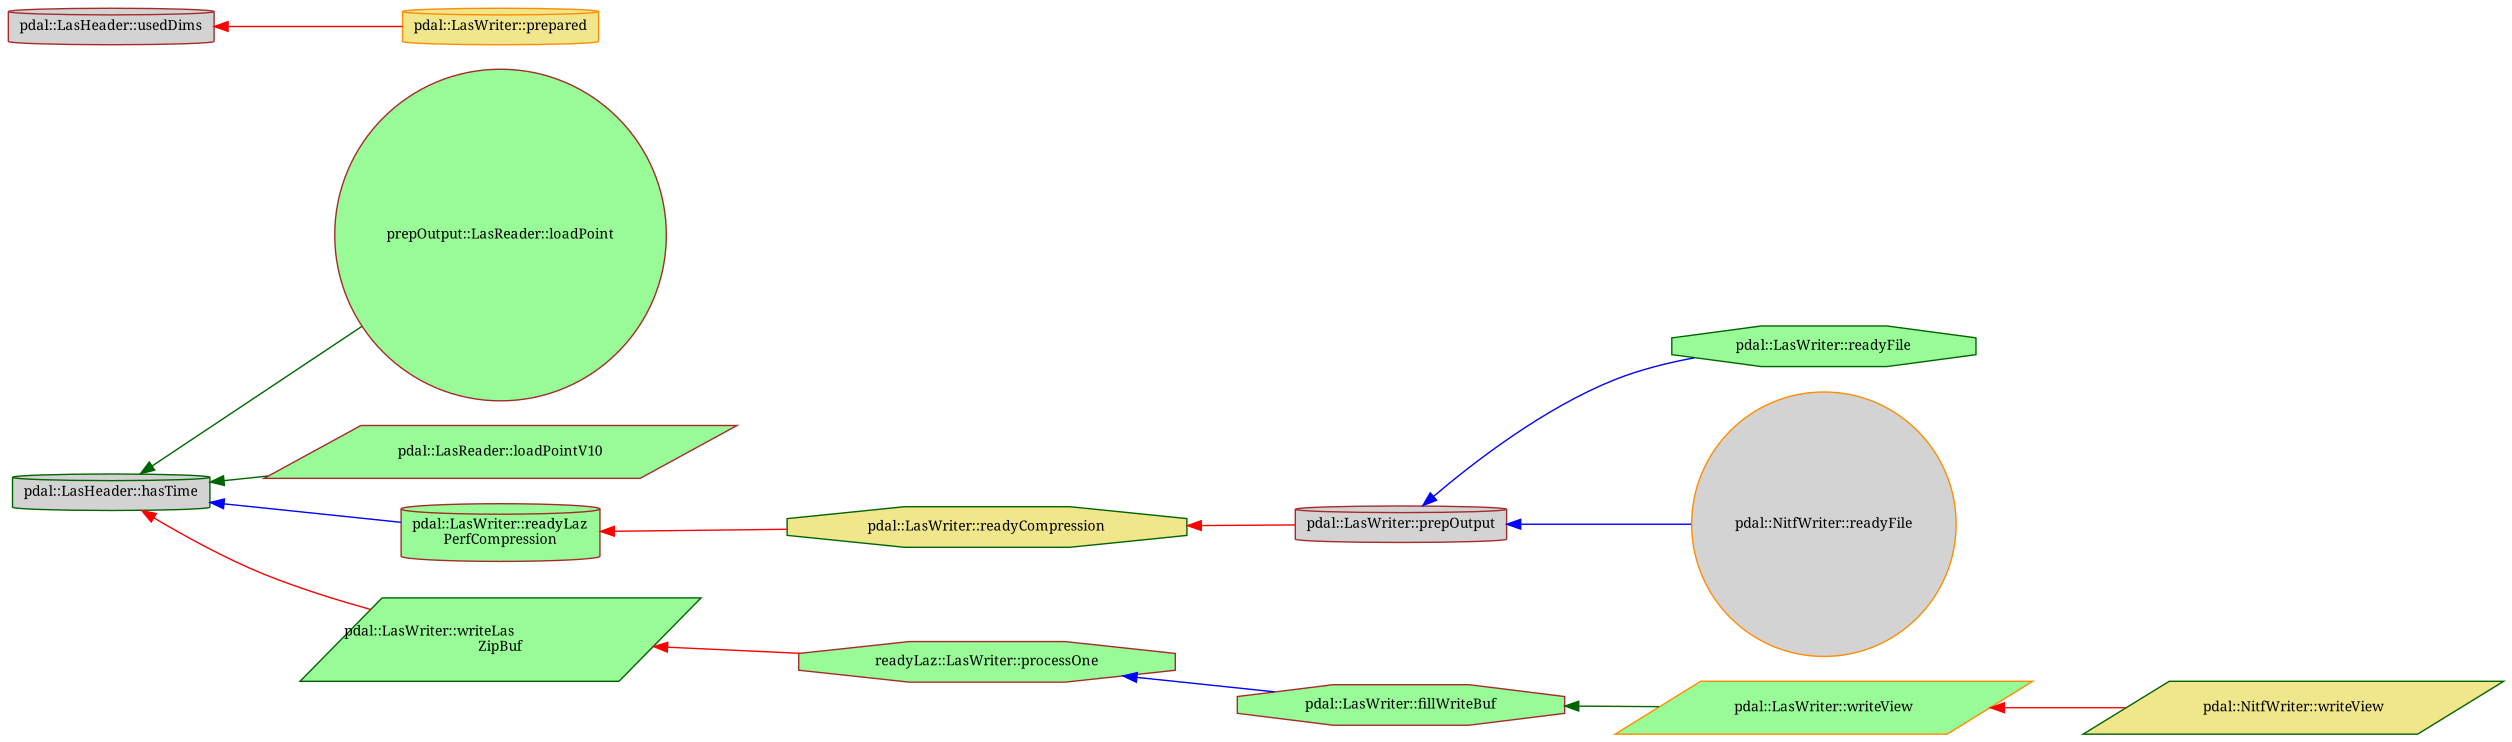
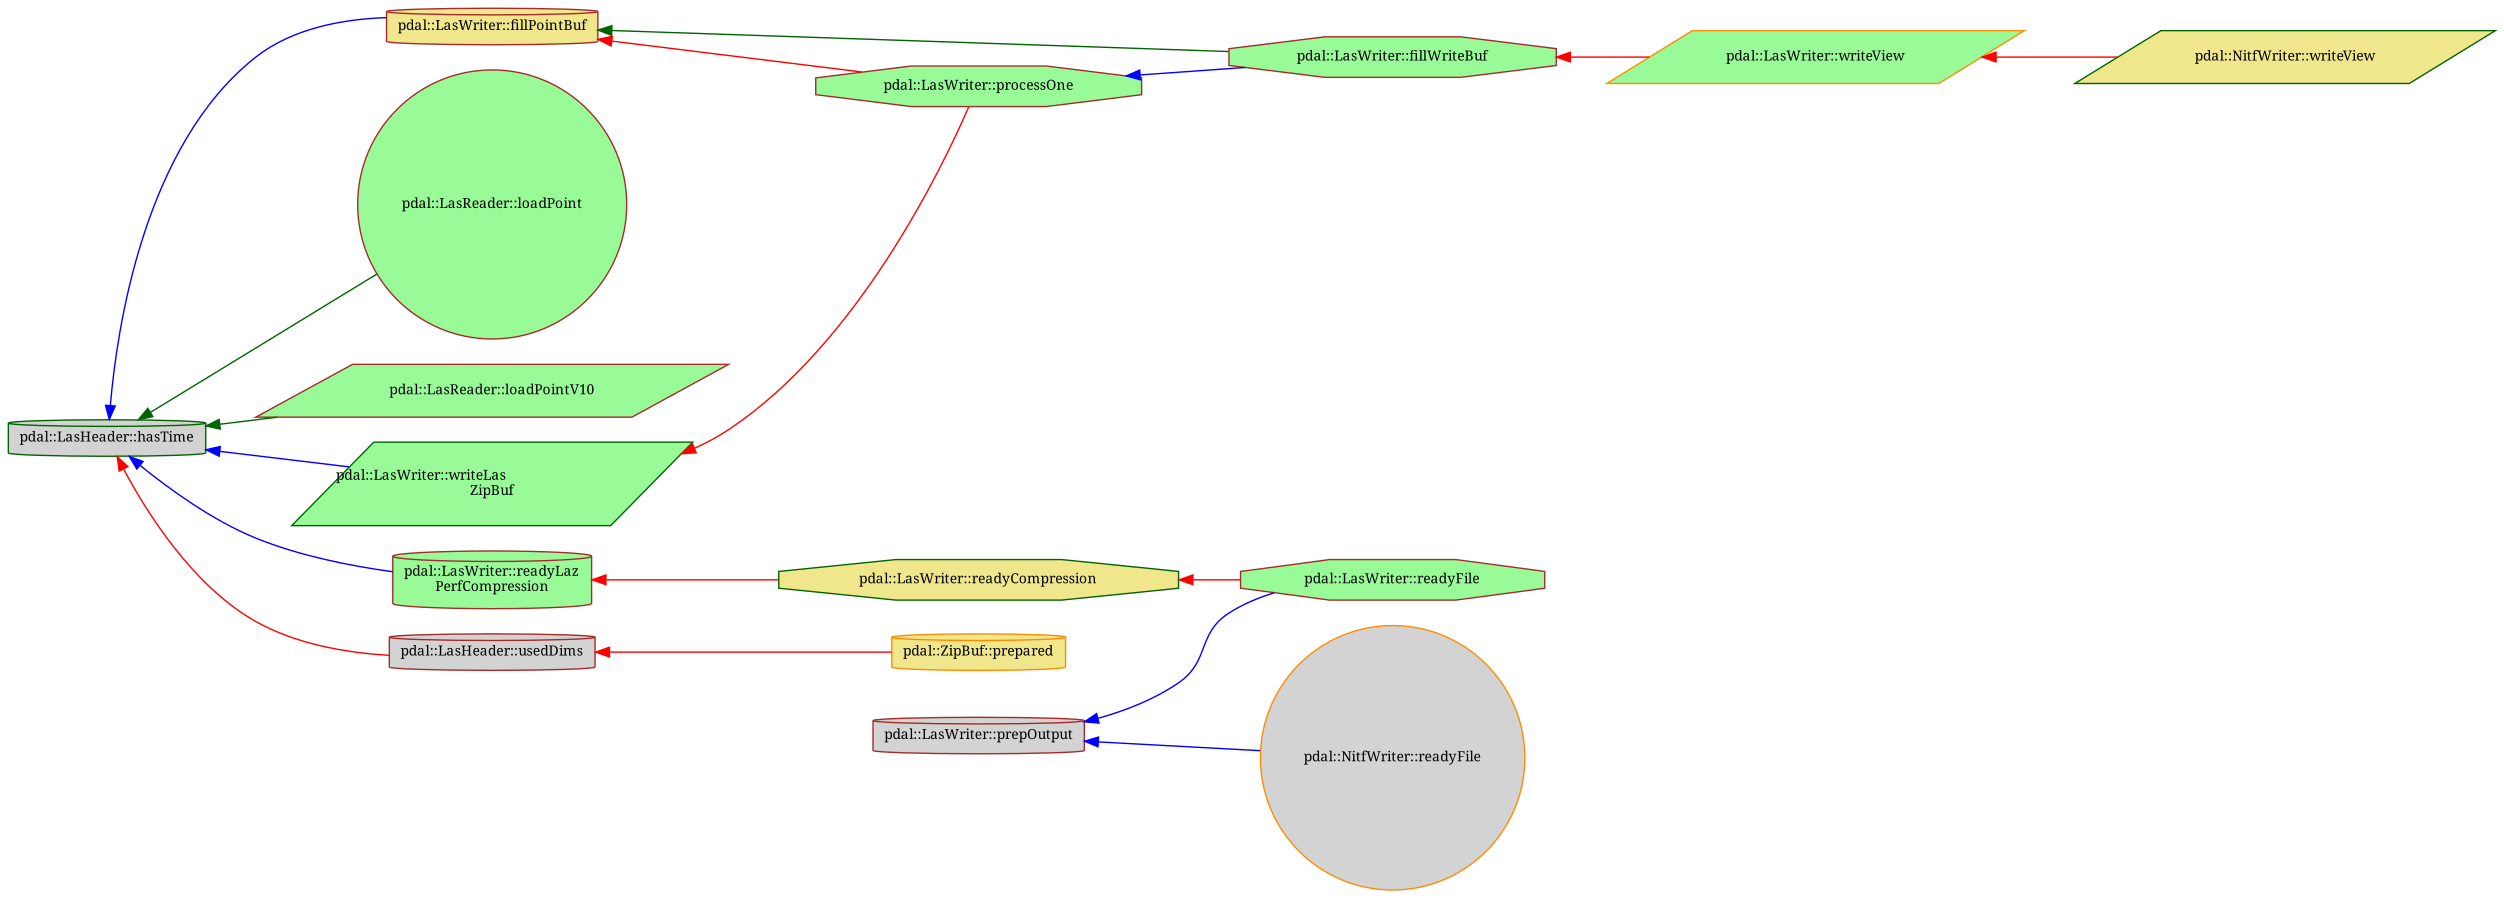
node "pdal::LasWriter::prepared": label "pdal::LasWriter::prepared" -> "pdal::ZipBuf::prepared"
node "pdal::LasWriter::fillPointBuf": added
node "prepOutput::LasReader::loadPoint": label "prepOutput::LasReader::loadPoint" -> "pdal::LasReader::loadPoint"
node "pdal::LasWriter::readyFile": color darkgreen -> brown
edge "pdal::LasWriter::prepOutput" -> "pdal::LasWriter::readyCompression": now "pdal::LasWriter::readyFile" -> "pdal::LasWriter::readyCompression"
edge "pdal::LasWriter::writeLas ZipBuf" -> "pdal::LasHeader::hasTime": color red -> blue
edge "pdal::LasHeader::usedDims" -> "pdal::LasHeader::hasTime": added
node "readyLaz::LasWriter::processOne": label "readyLaz::LasWriter::processOne" -> "pdal::LasWriter::processOne"
edge "pdal::LasWriter::writeView" -> "pdal::LasWriter::fillWriteBuf": color darkgreen -> red
